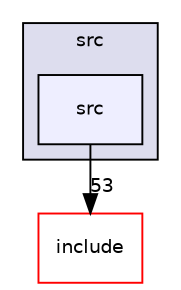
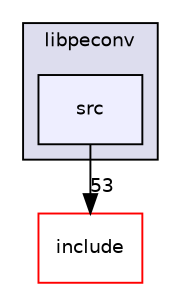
cluster "src": label "src" -> "libpeconv"
